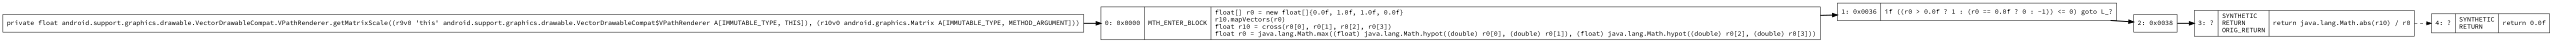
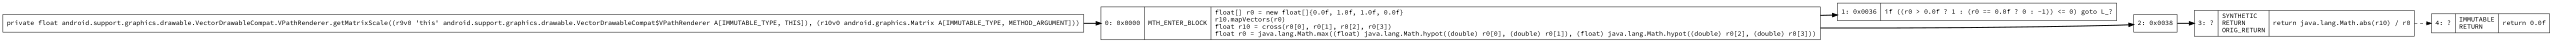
node "4: ?": text "SYNTHETIC" -> "IMMUTABLE"
edge "1: 0x0036" -> "2: 0x0038": now "0: 0x0000" -> "2: 0x0038"
